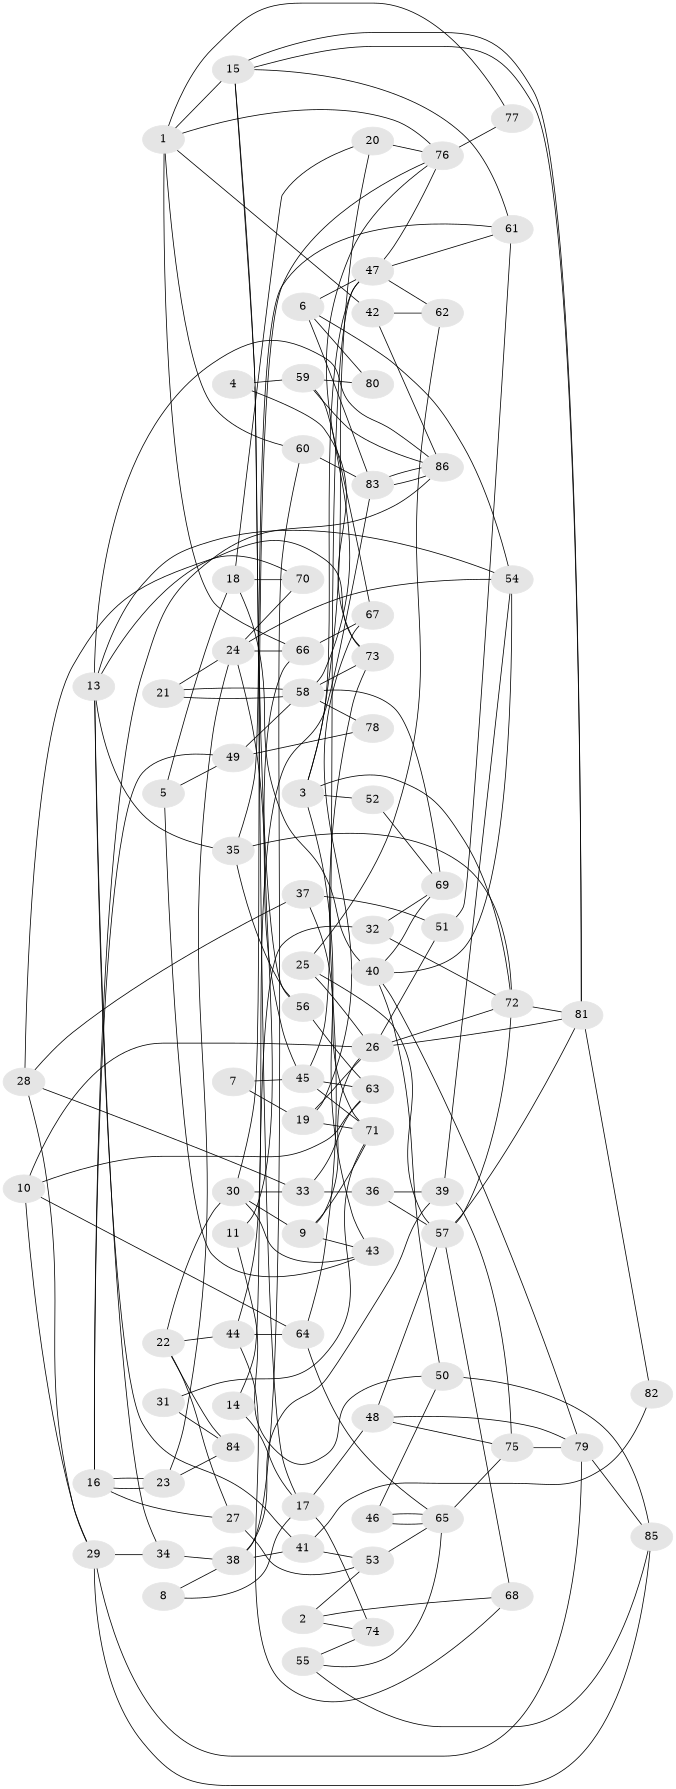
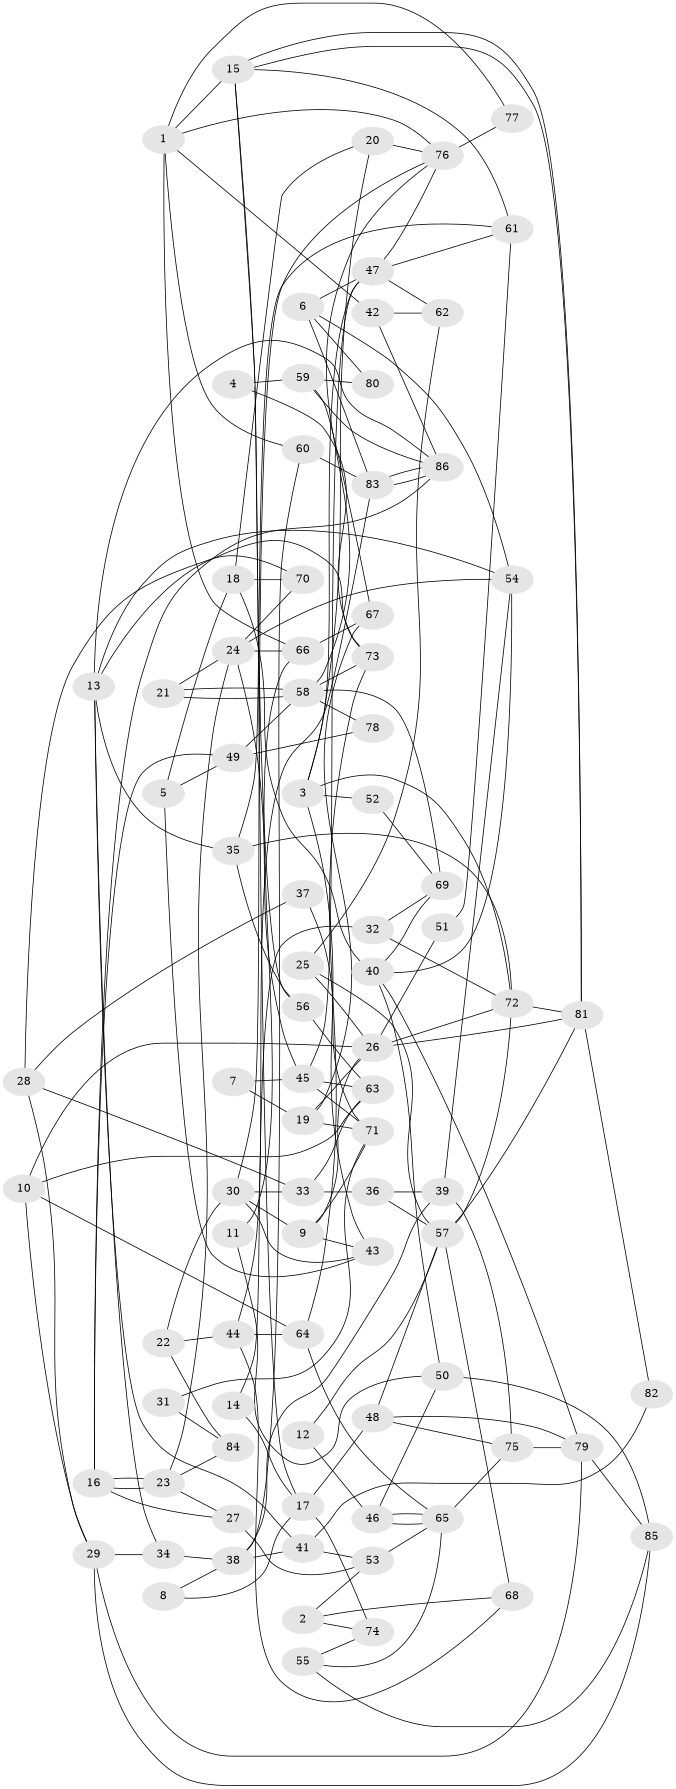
edge "37" -- "51": removed
edge "22" -- "27": now "23" -- "27"
node "12": added
